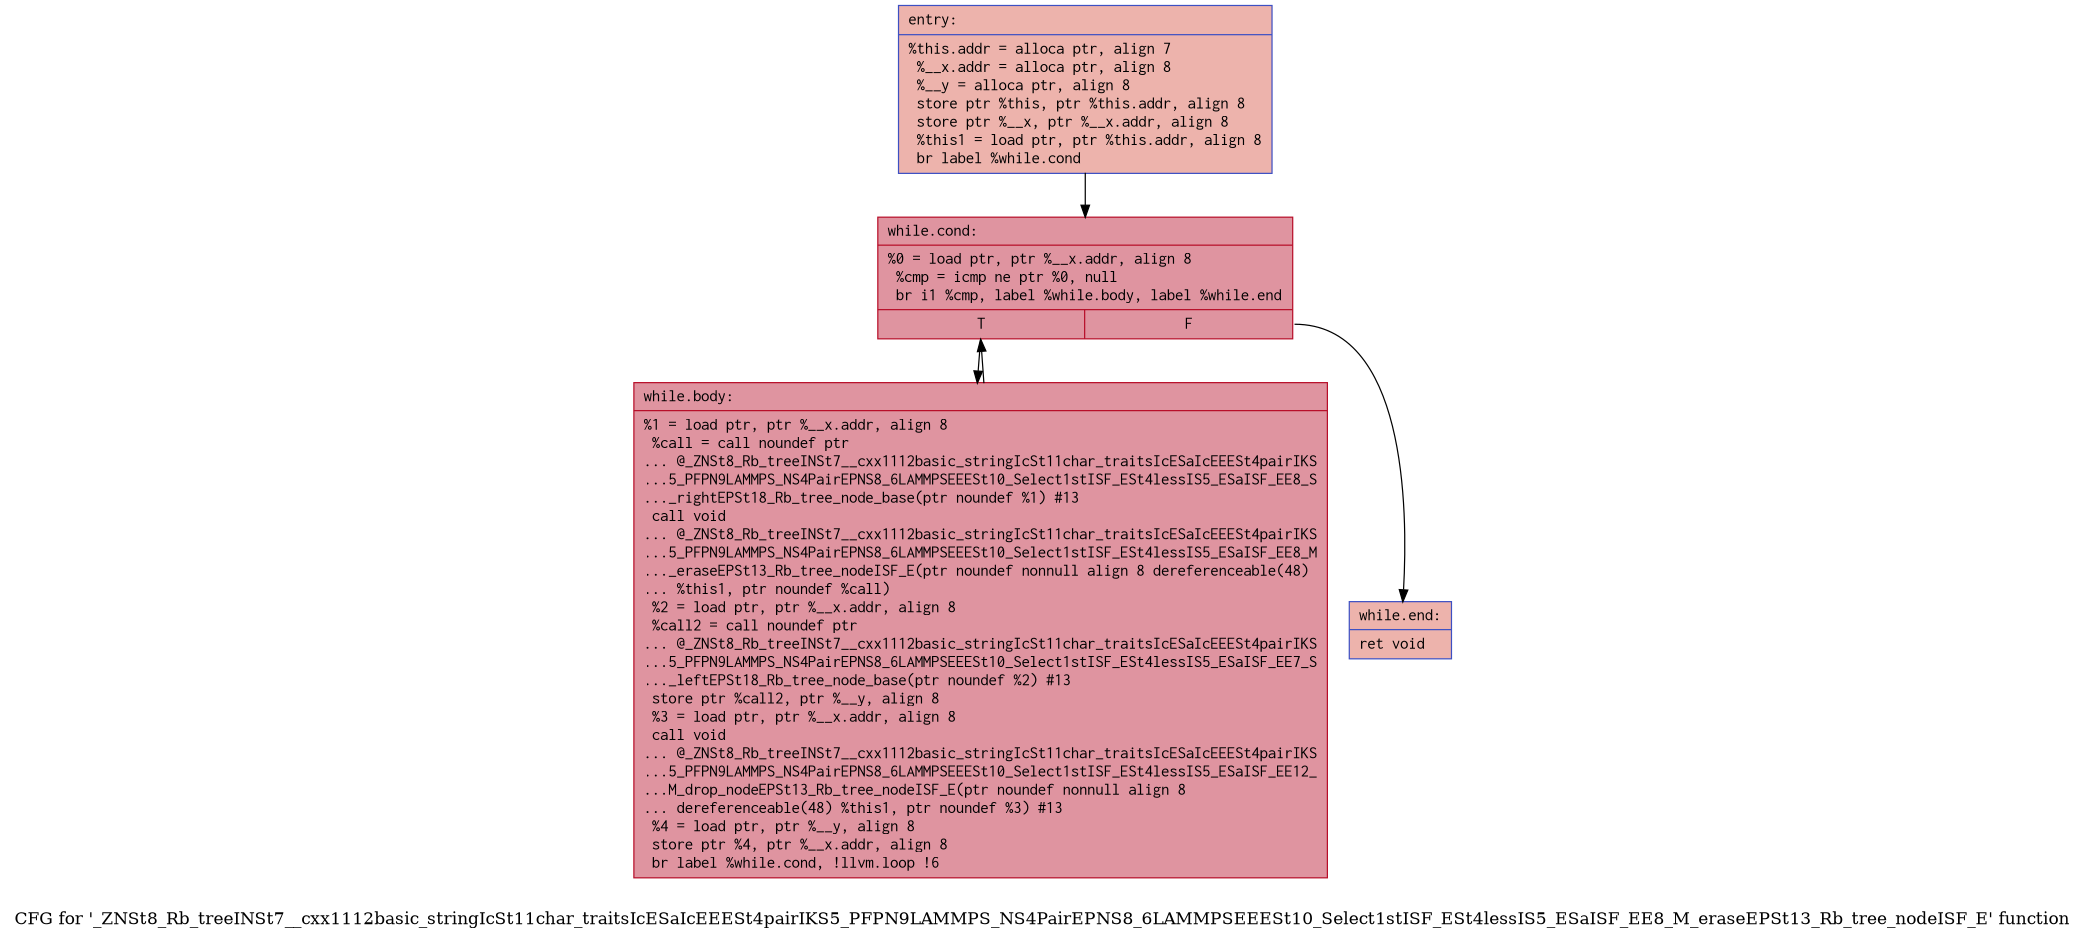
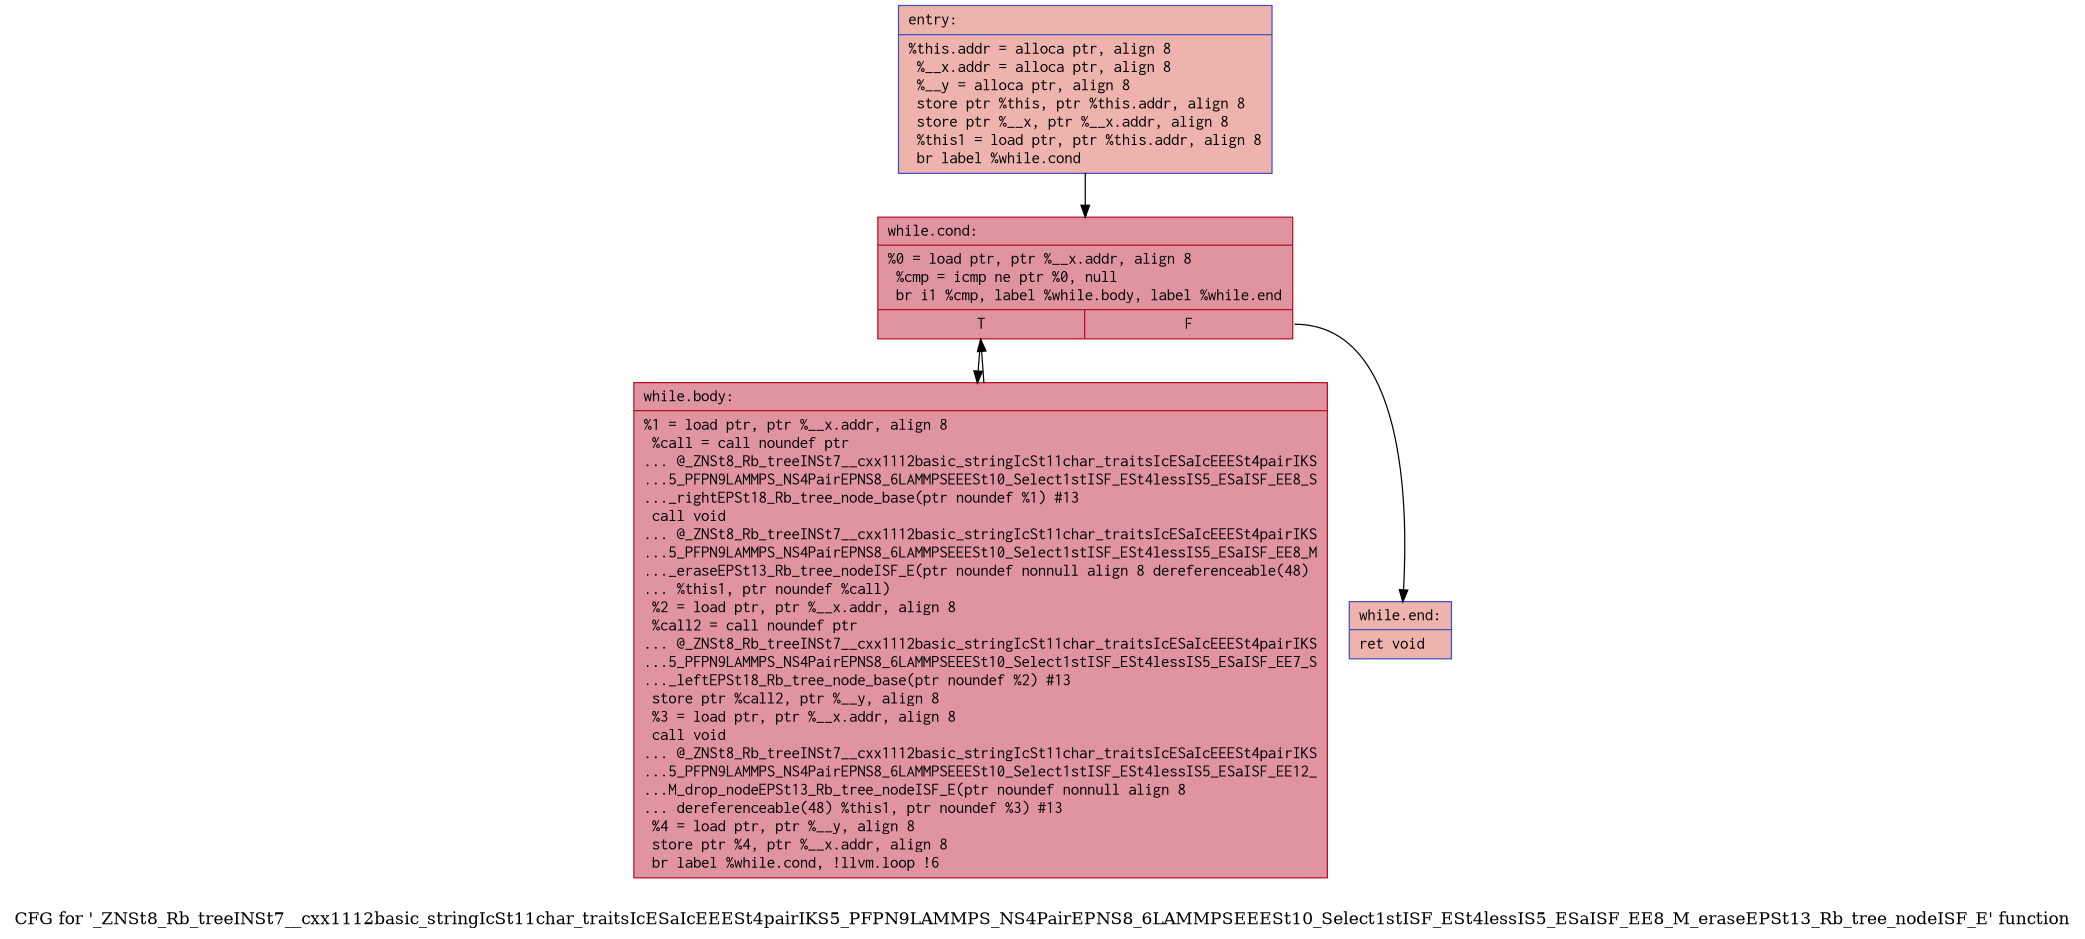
node "entry:": text "%this.addr = alloca ptr, align 7" -> "%this.addr = alloca ptr, align 8"
